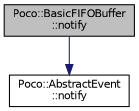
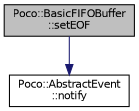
node "Poco::BasicFIFOBuffer ::notify": label "Poco::BasicFIFOBuffer ::notify" -> "Poco::BasicFIFOBuffer ::setEOF"
